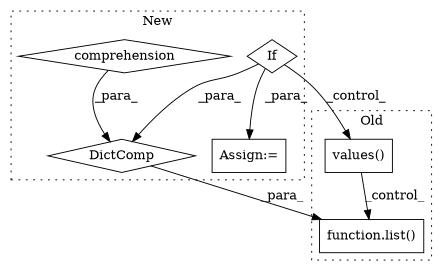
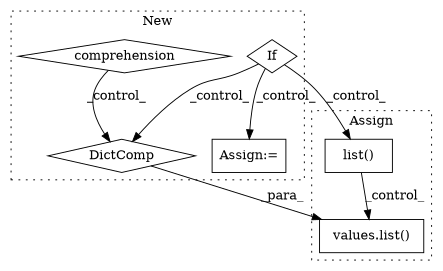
edge "comprehension" -> "DictComp": label "_para_" -> "_control_"
edge "If" -> "DictComp": label "_para_" -> "_control_"
edge "If" -> "Assign:=": label "_para_" -> "_control_"
cluster "Old": label "Old" -> "Assign"
node "values()": label "values()" -> "list()"
node "function.list()": label "function.list()" -> "values.list()"
